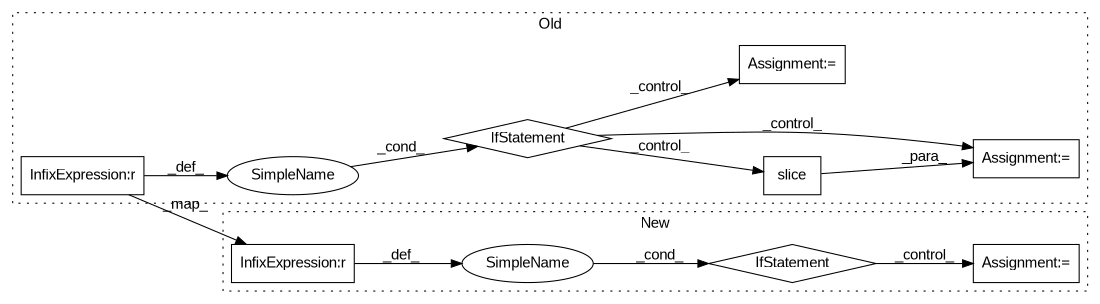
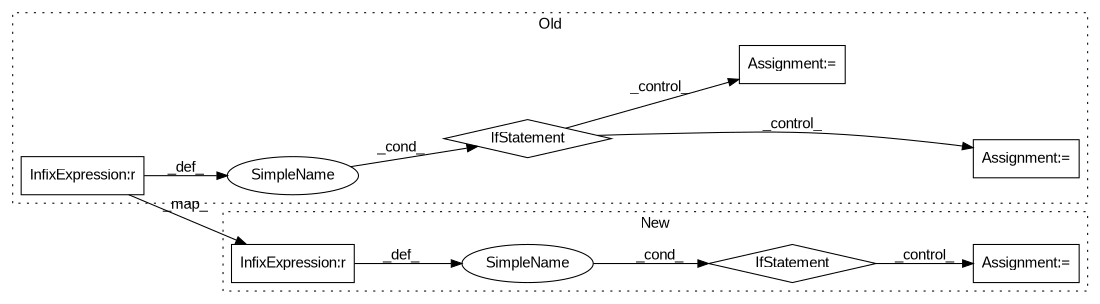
node "slice": removed
